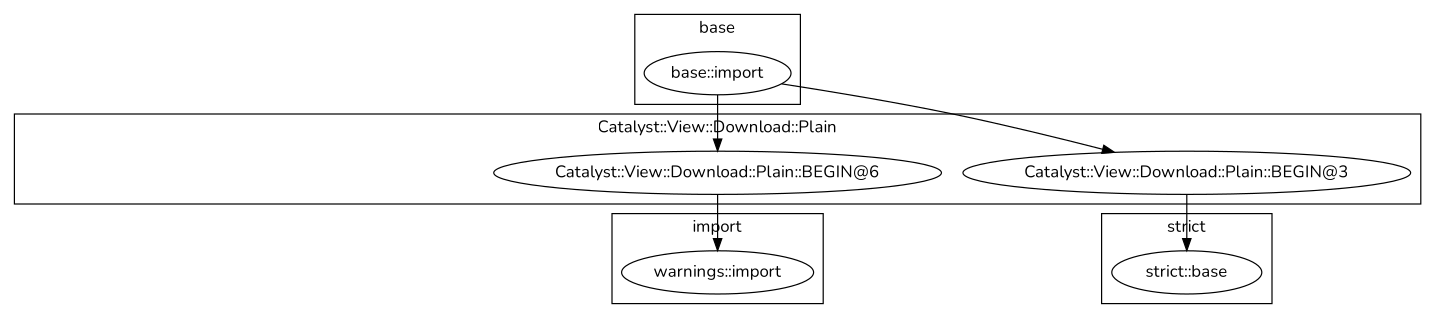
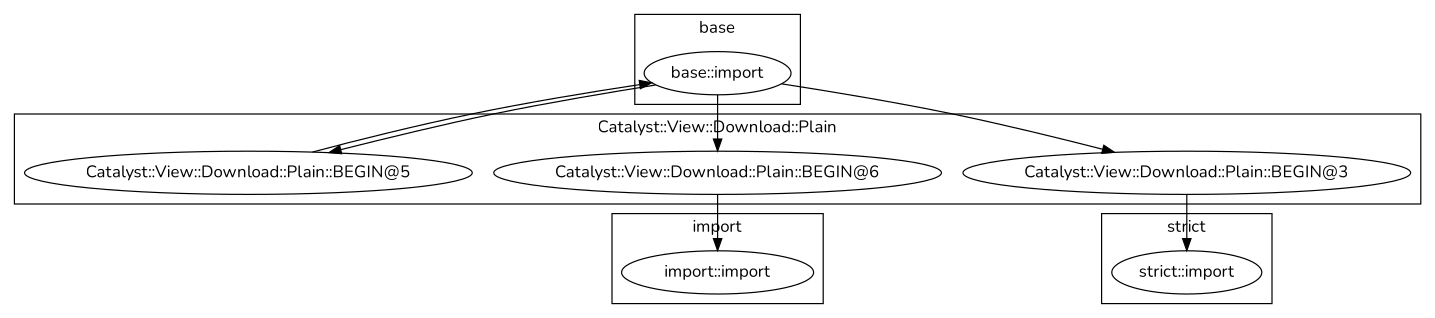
node "Catalyst::View::Download::Plain::BEGIN@5": added
node "warnings::import": label "warnings::import" -> "import::import"
node "strict::base": label "strict::base" -> "strict::import"
